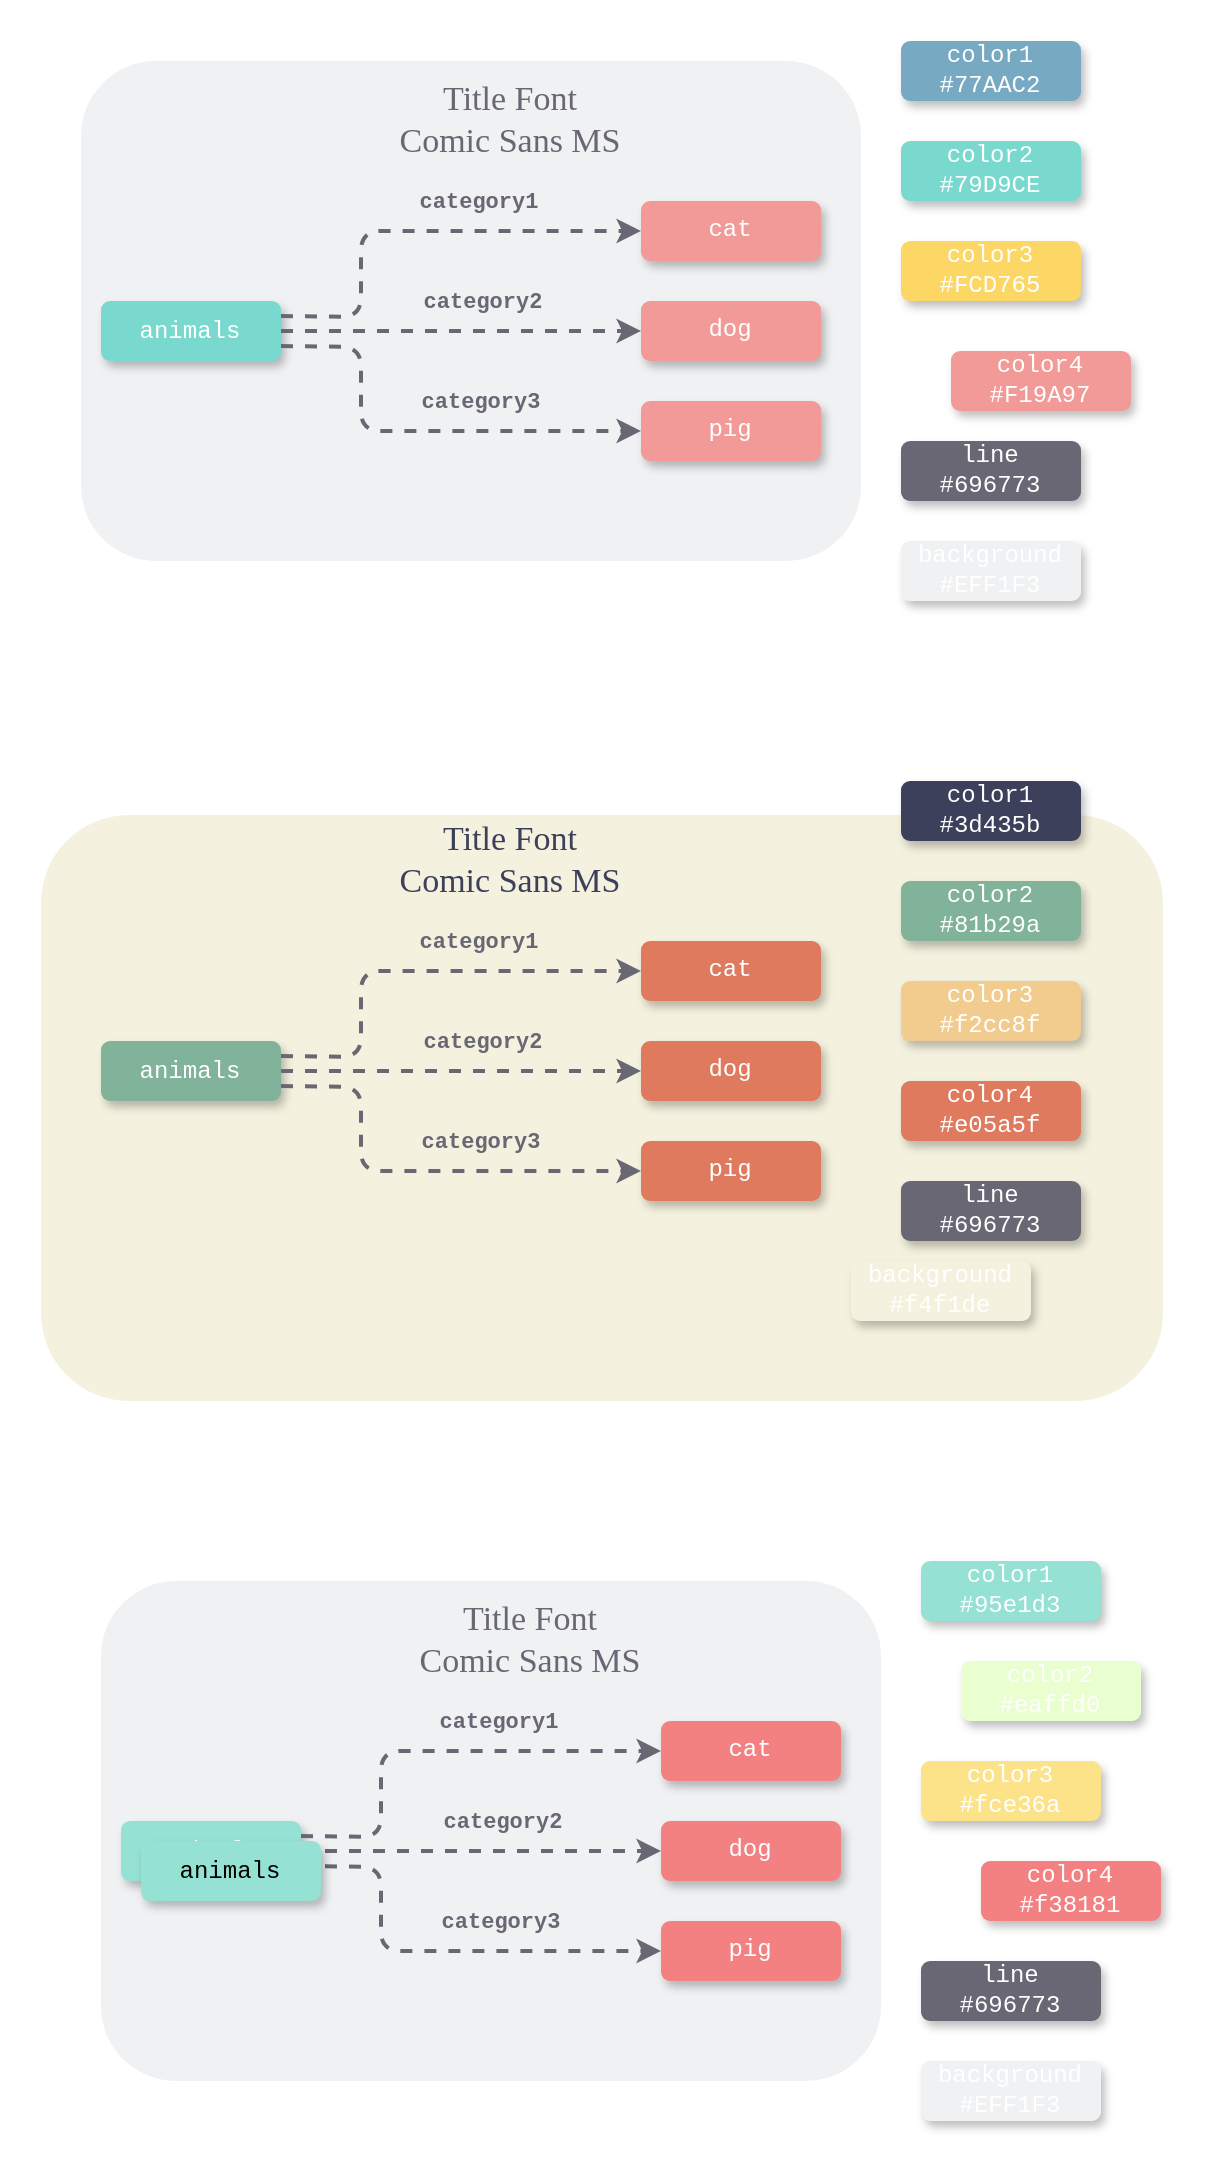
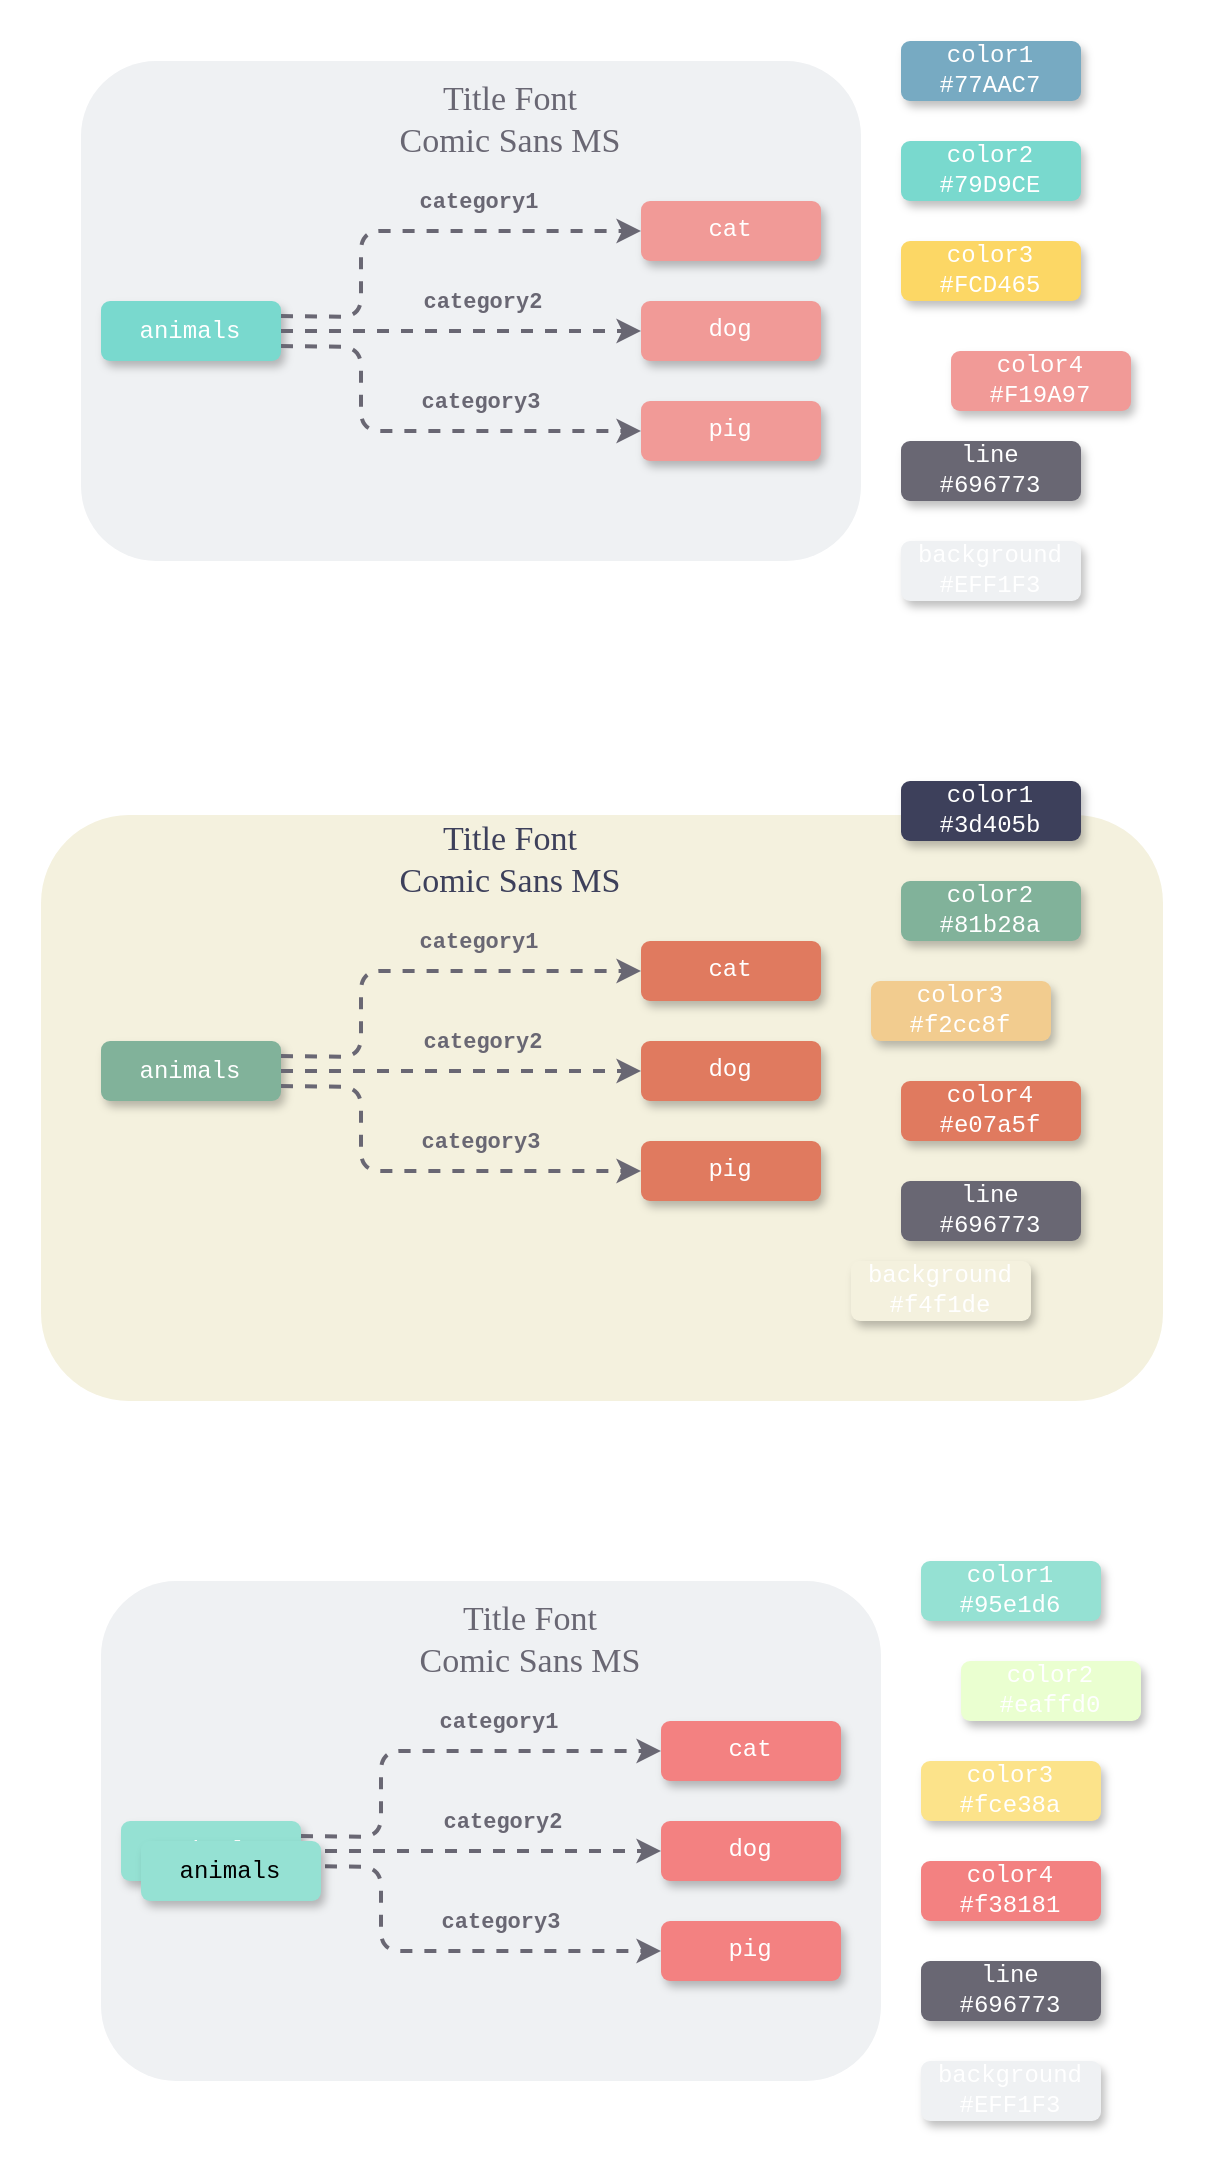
node "color1 #77AAC2": label "color1 #77AAC2" -> "color1 #77AAC7"
node "color3 #FCD765": label "color3 #FCD765" -> "color3 #FCD465"
node "color1 #3d435b": label "color1 #3d435b" -> "color1 #3d405b"
node "color2 #81b29a": label "color2 #81b29a" -> "color2 #81b28a"
node "color3 #f2cc8f": moved (991, 1011) -> (961, 1011)
node "color4 #e05a5f": label "color4 #e05a5f" -> "color4 #e07a5f"
node "color1 #95e1d3": label "color1 #95e1d3" -> "color1 #95e1d6"
node "color3 #fce36a": label "color3 #fce36a" -> "color3 #fce38a"
node "color4 #f38181": moved (1071, 1891) -> (1011, 1891)
